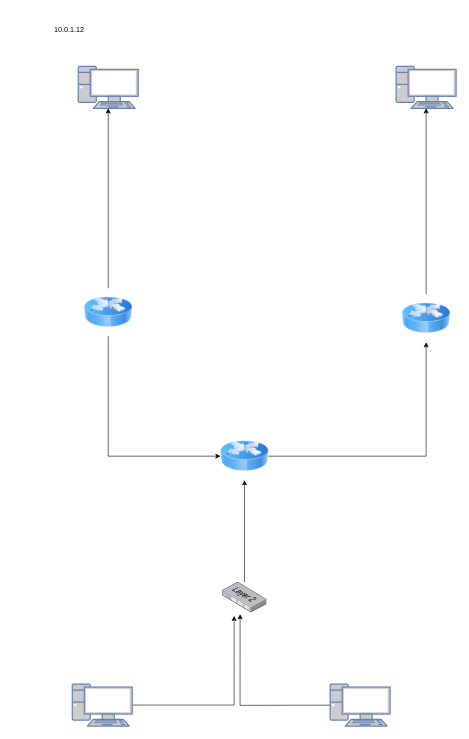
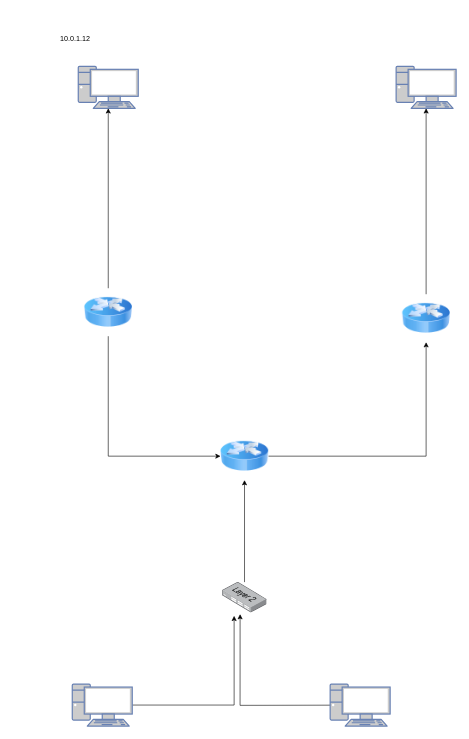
node "10.0.1.12": moved (69, 30) -> (75, 39)
